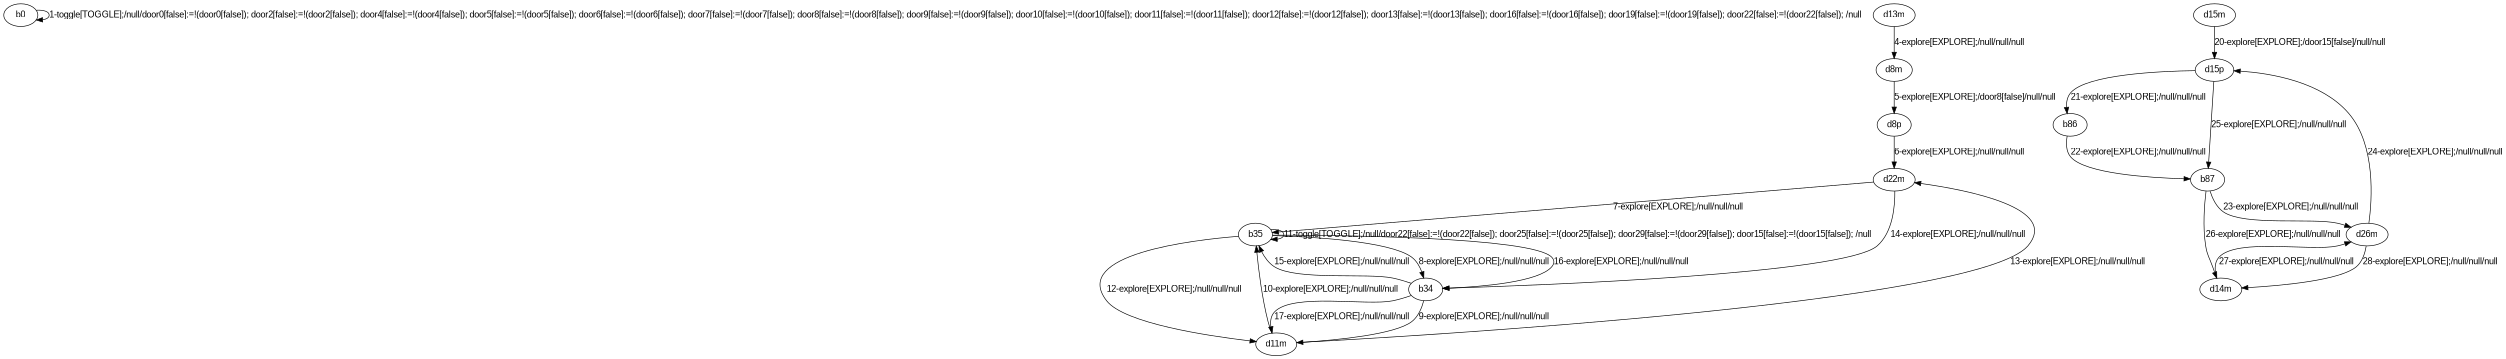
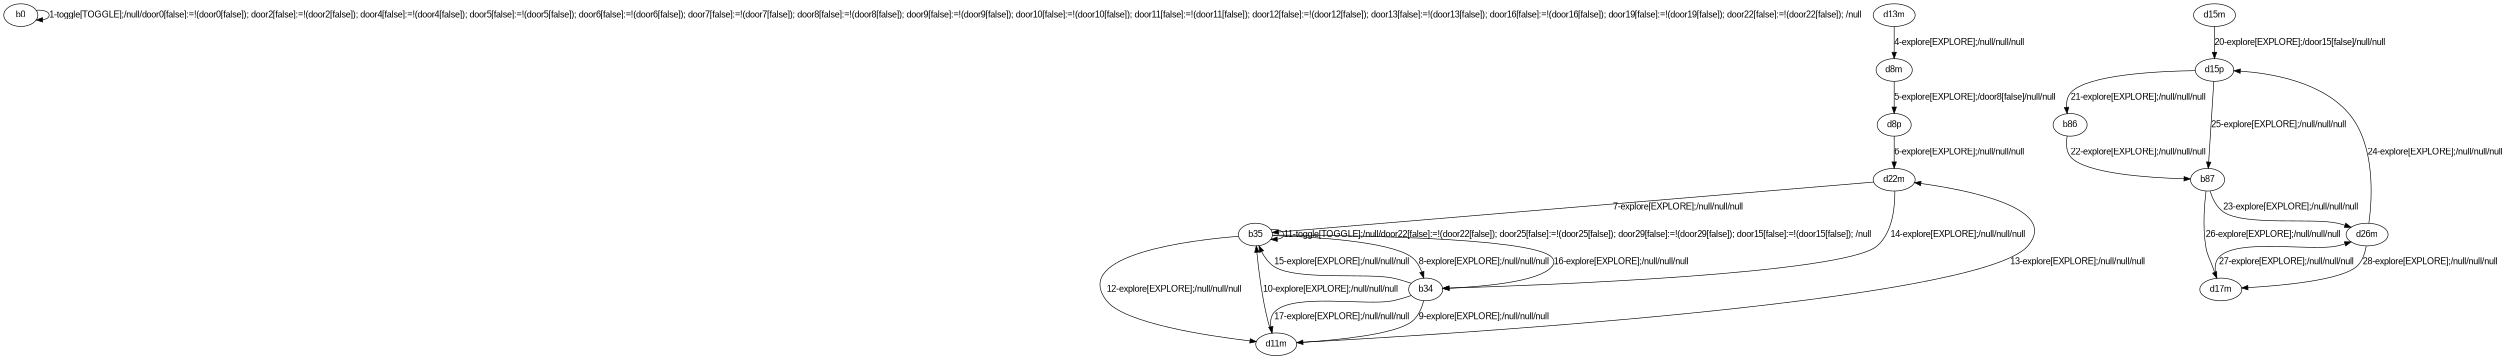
node "d14m": label "d14m" -> "d17m"
